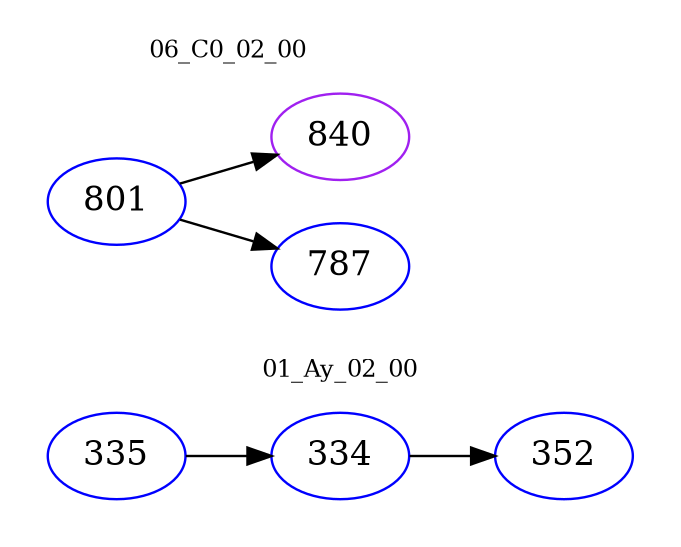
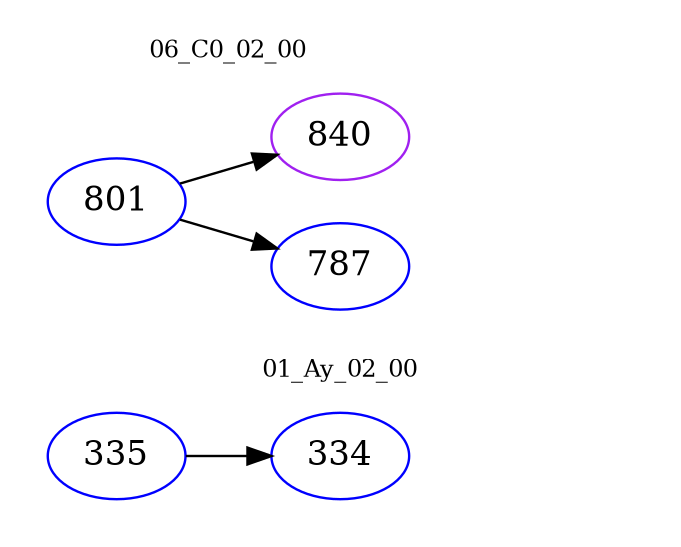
node "352": removed
